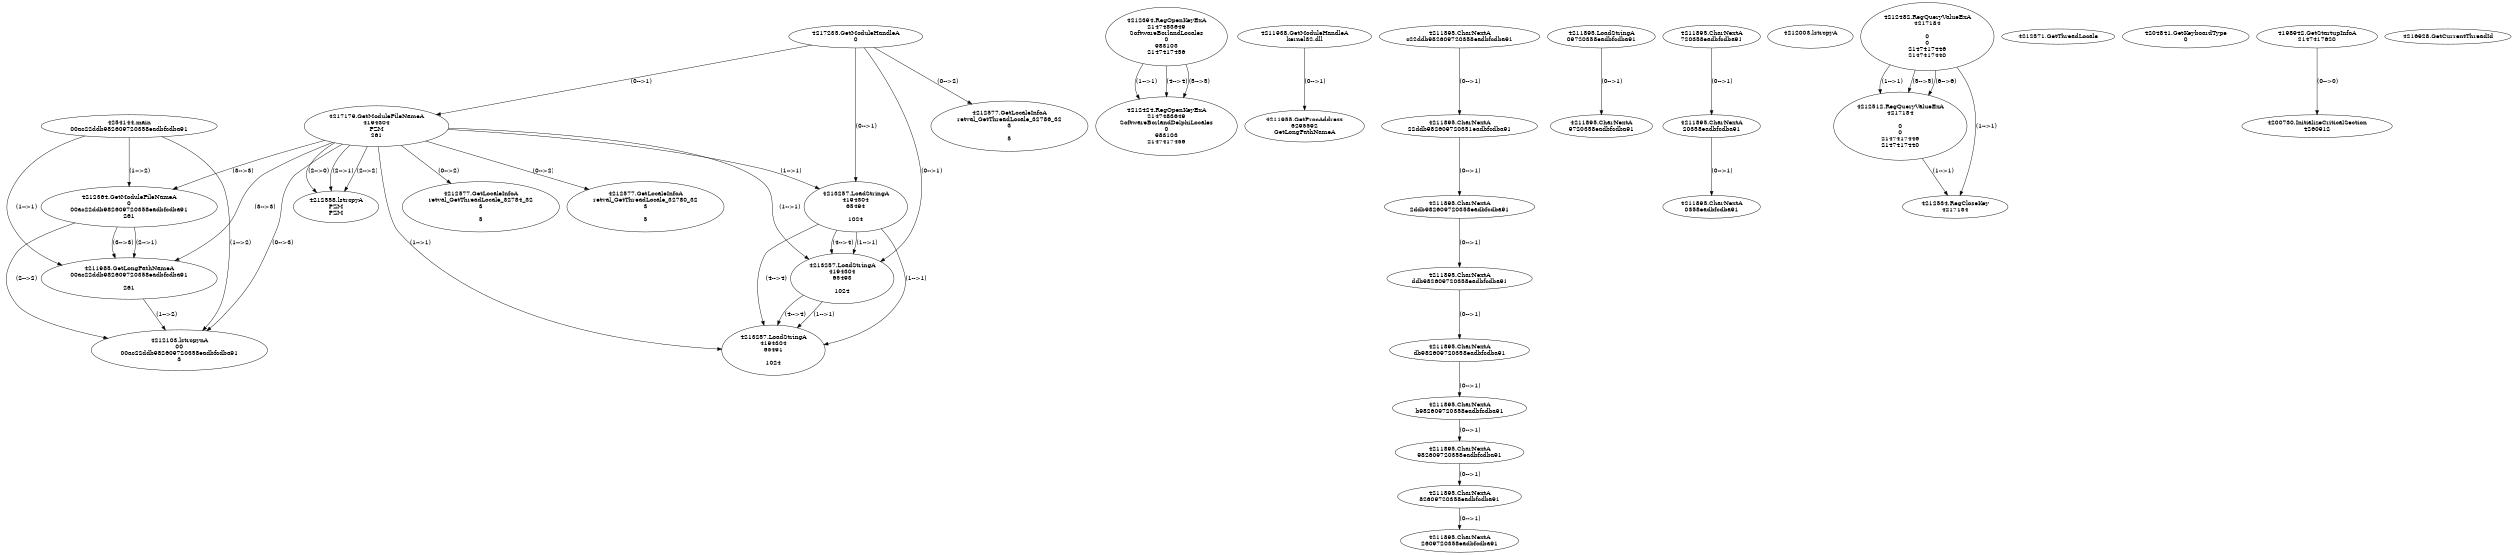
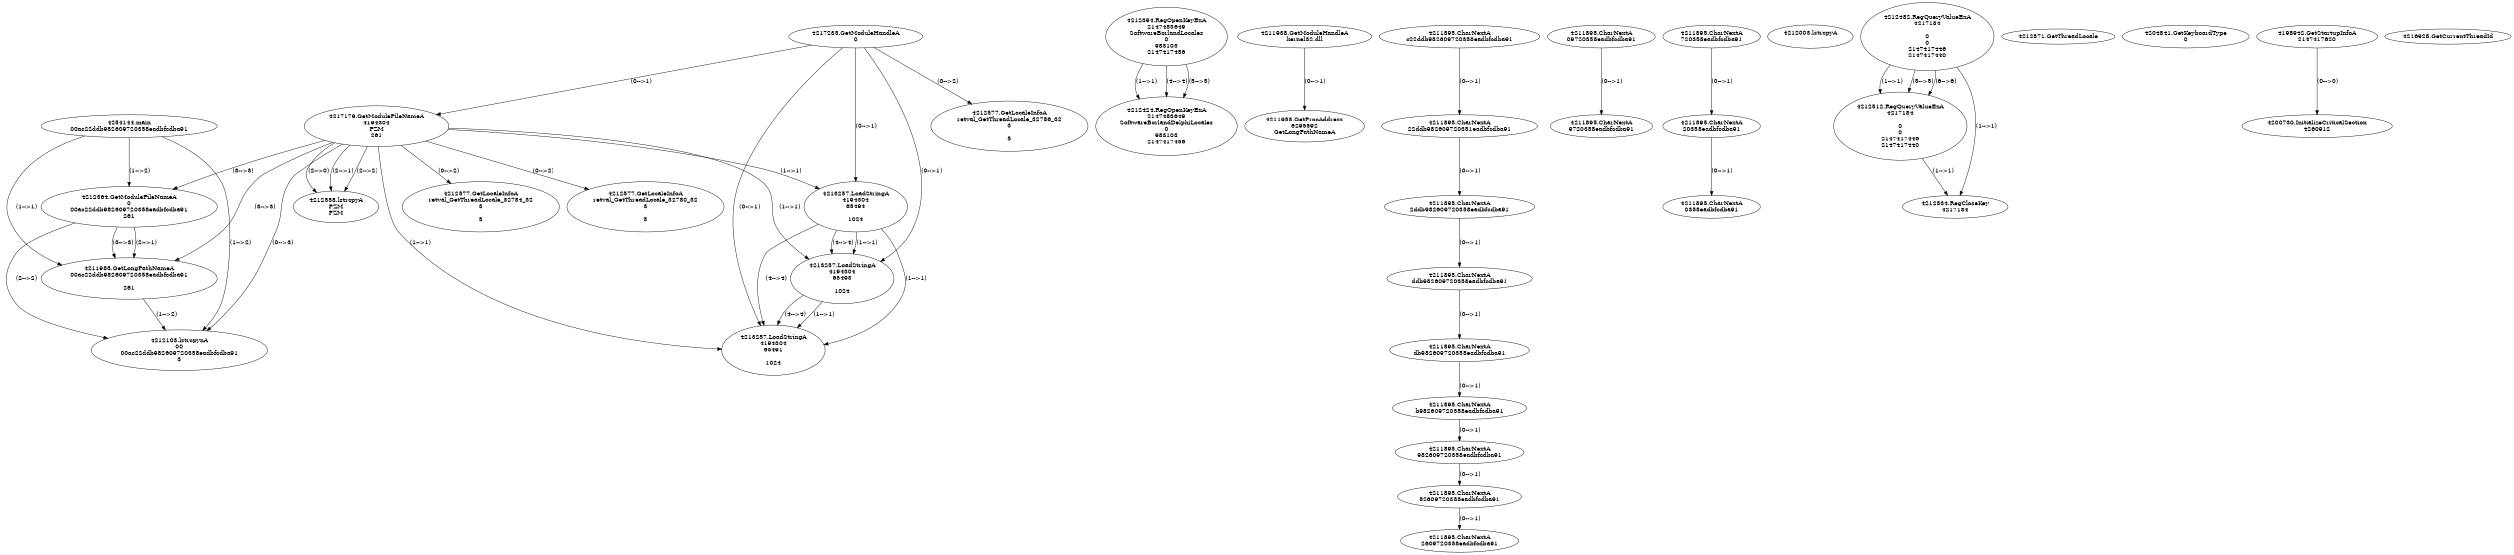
node "4211895.LoadStringA 09720358eadbfcdba91": label "4211895.LoadStringA 09720358eadbfcdba91" -> "4211895.CharNextA 09720358eadbfcdba91"
edge "4217235.GetModuleHandleA 0" -> "4213257.LoadStringA 4194304 65491 1024": added, label "(0-->1)"
